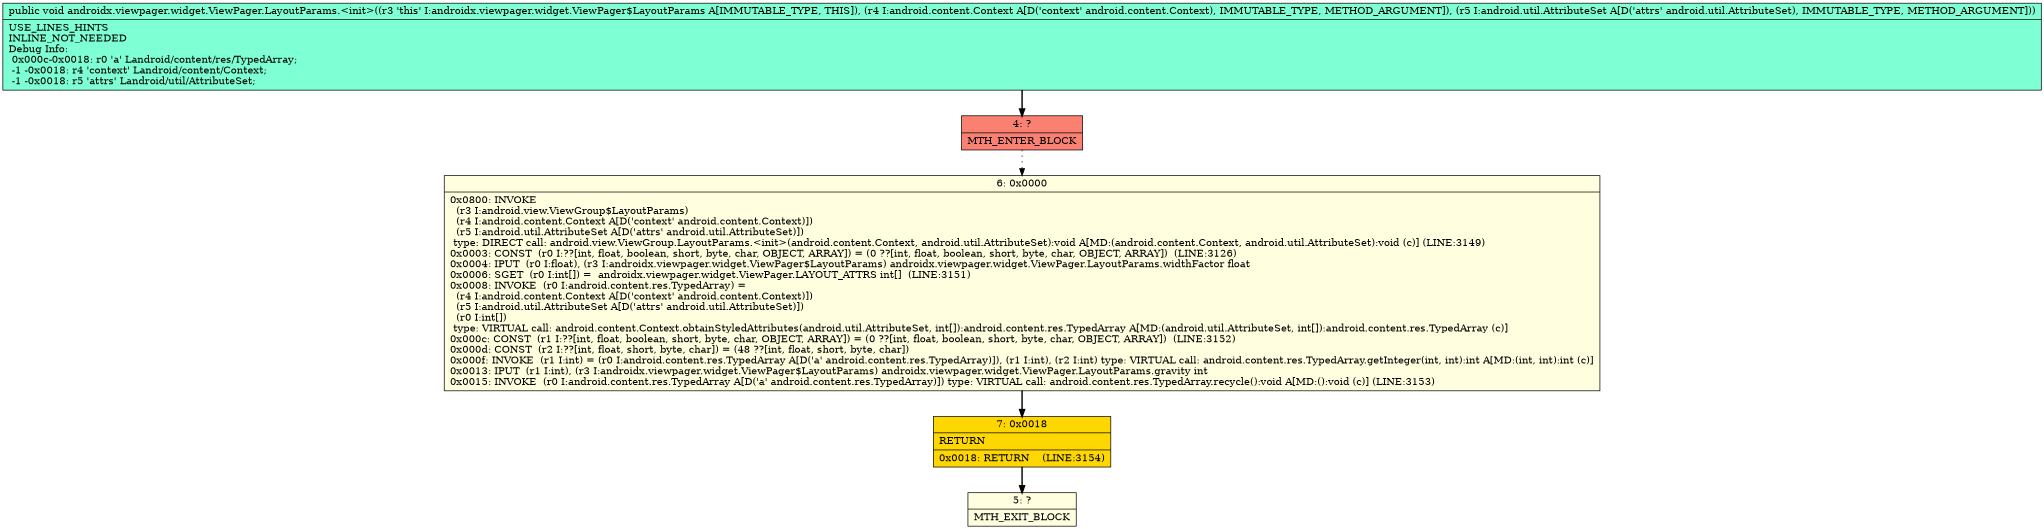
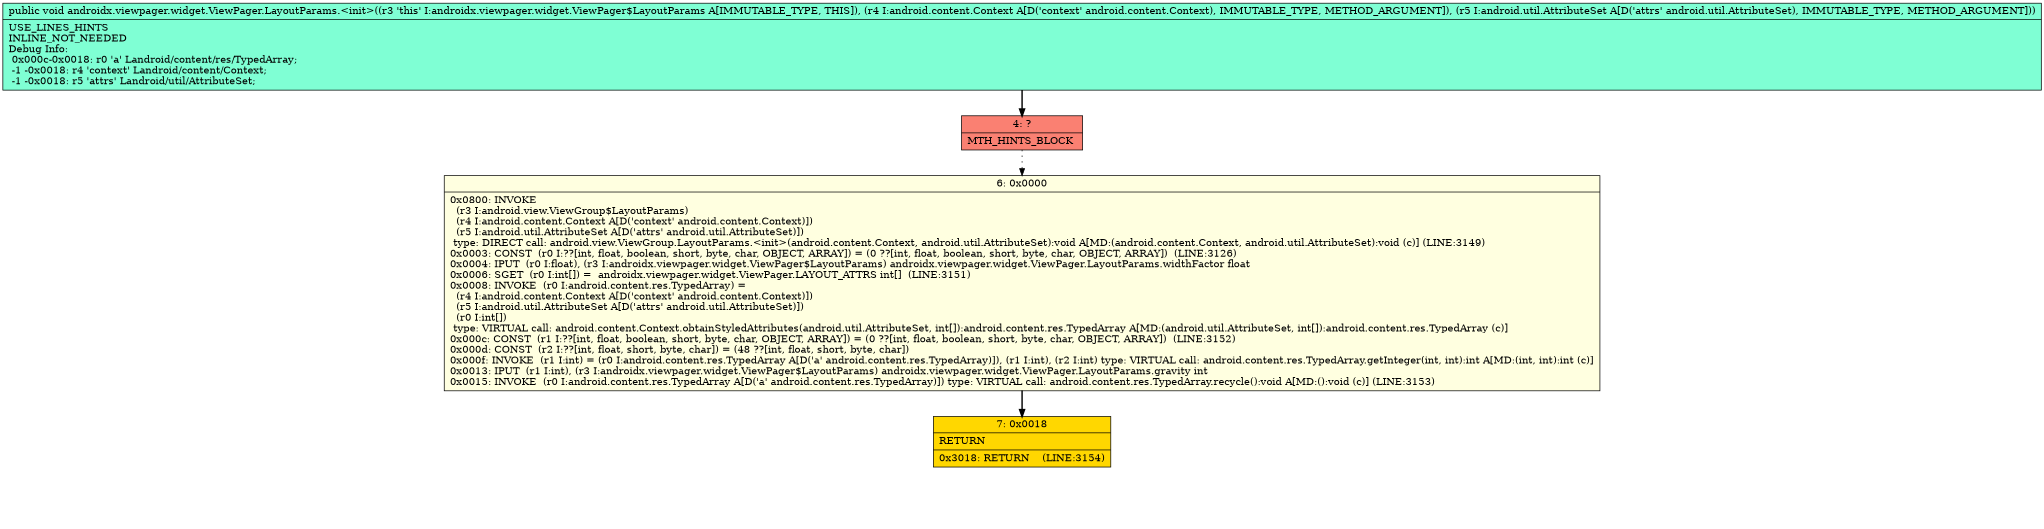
node "4: ?": text "MTH_ENTER_BLOCK" -> "MTH_HINTS_BLOCK"
node "7: 0x0018": text "0x0018: RETURN    (LINE:3154)" -> "0x3018: RETURN    (LINE:3154)"
node "5: ?": removed
